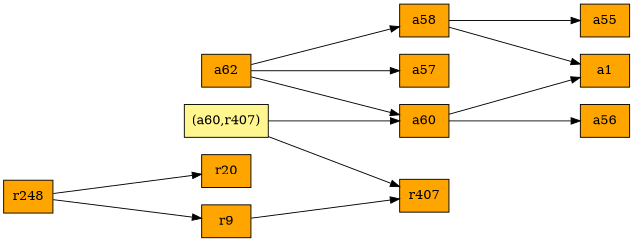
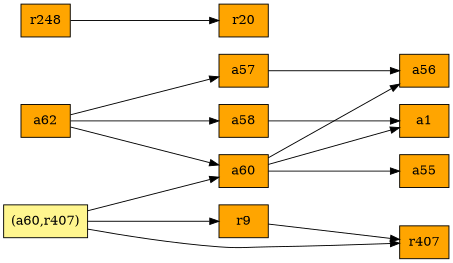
edge "a58" -> "a55": now "a60" -> "a55"
edge "a57" -> "a56": added
edge "r248" -> "r9": now "(a60,r407)" -> "r9"
